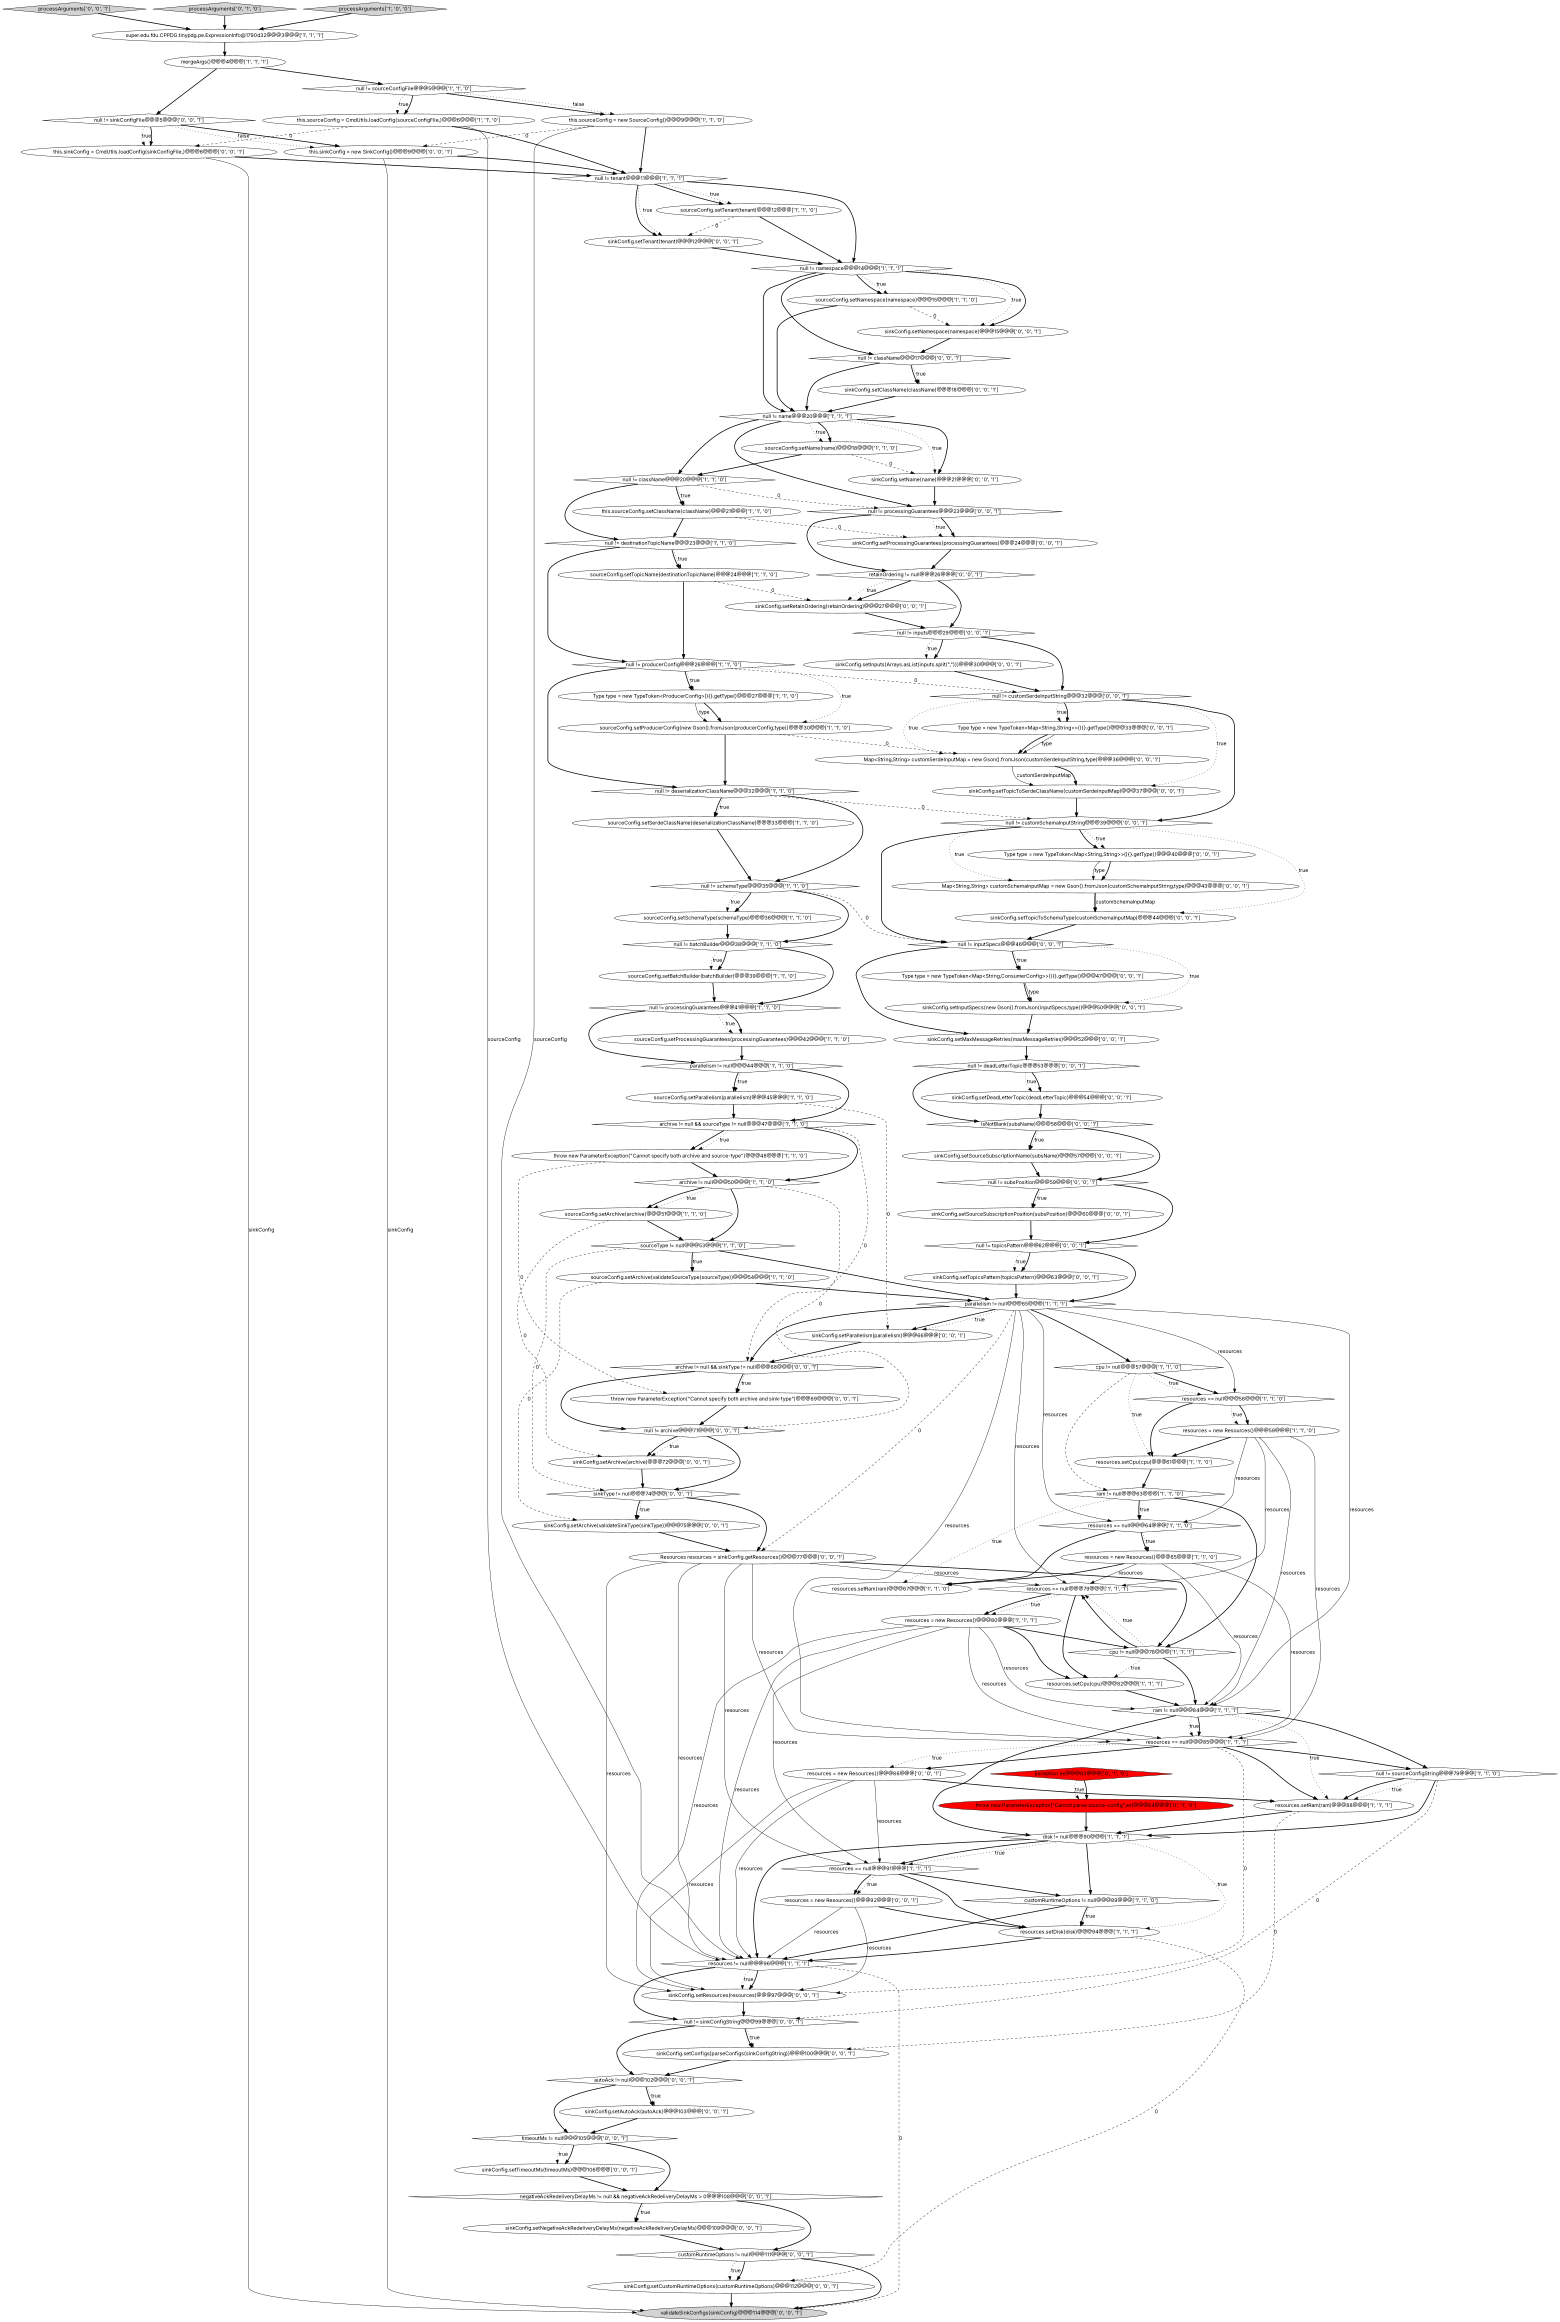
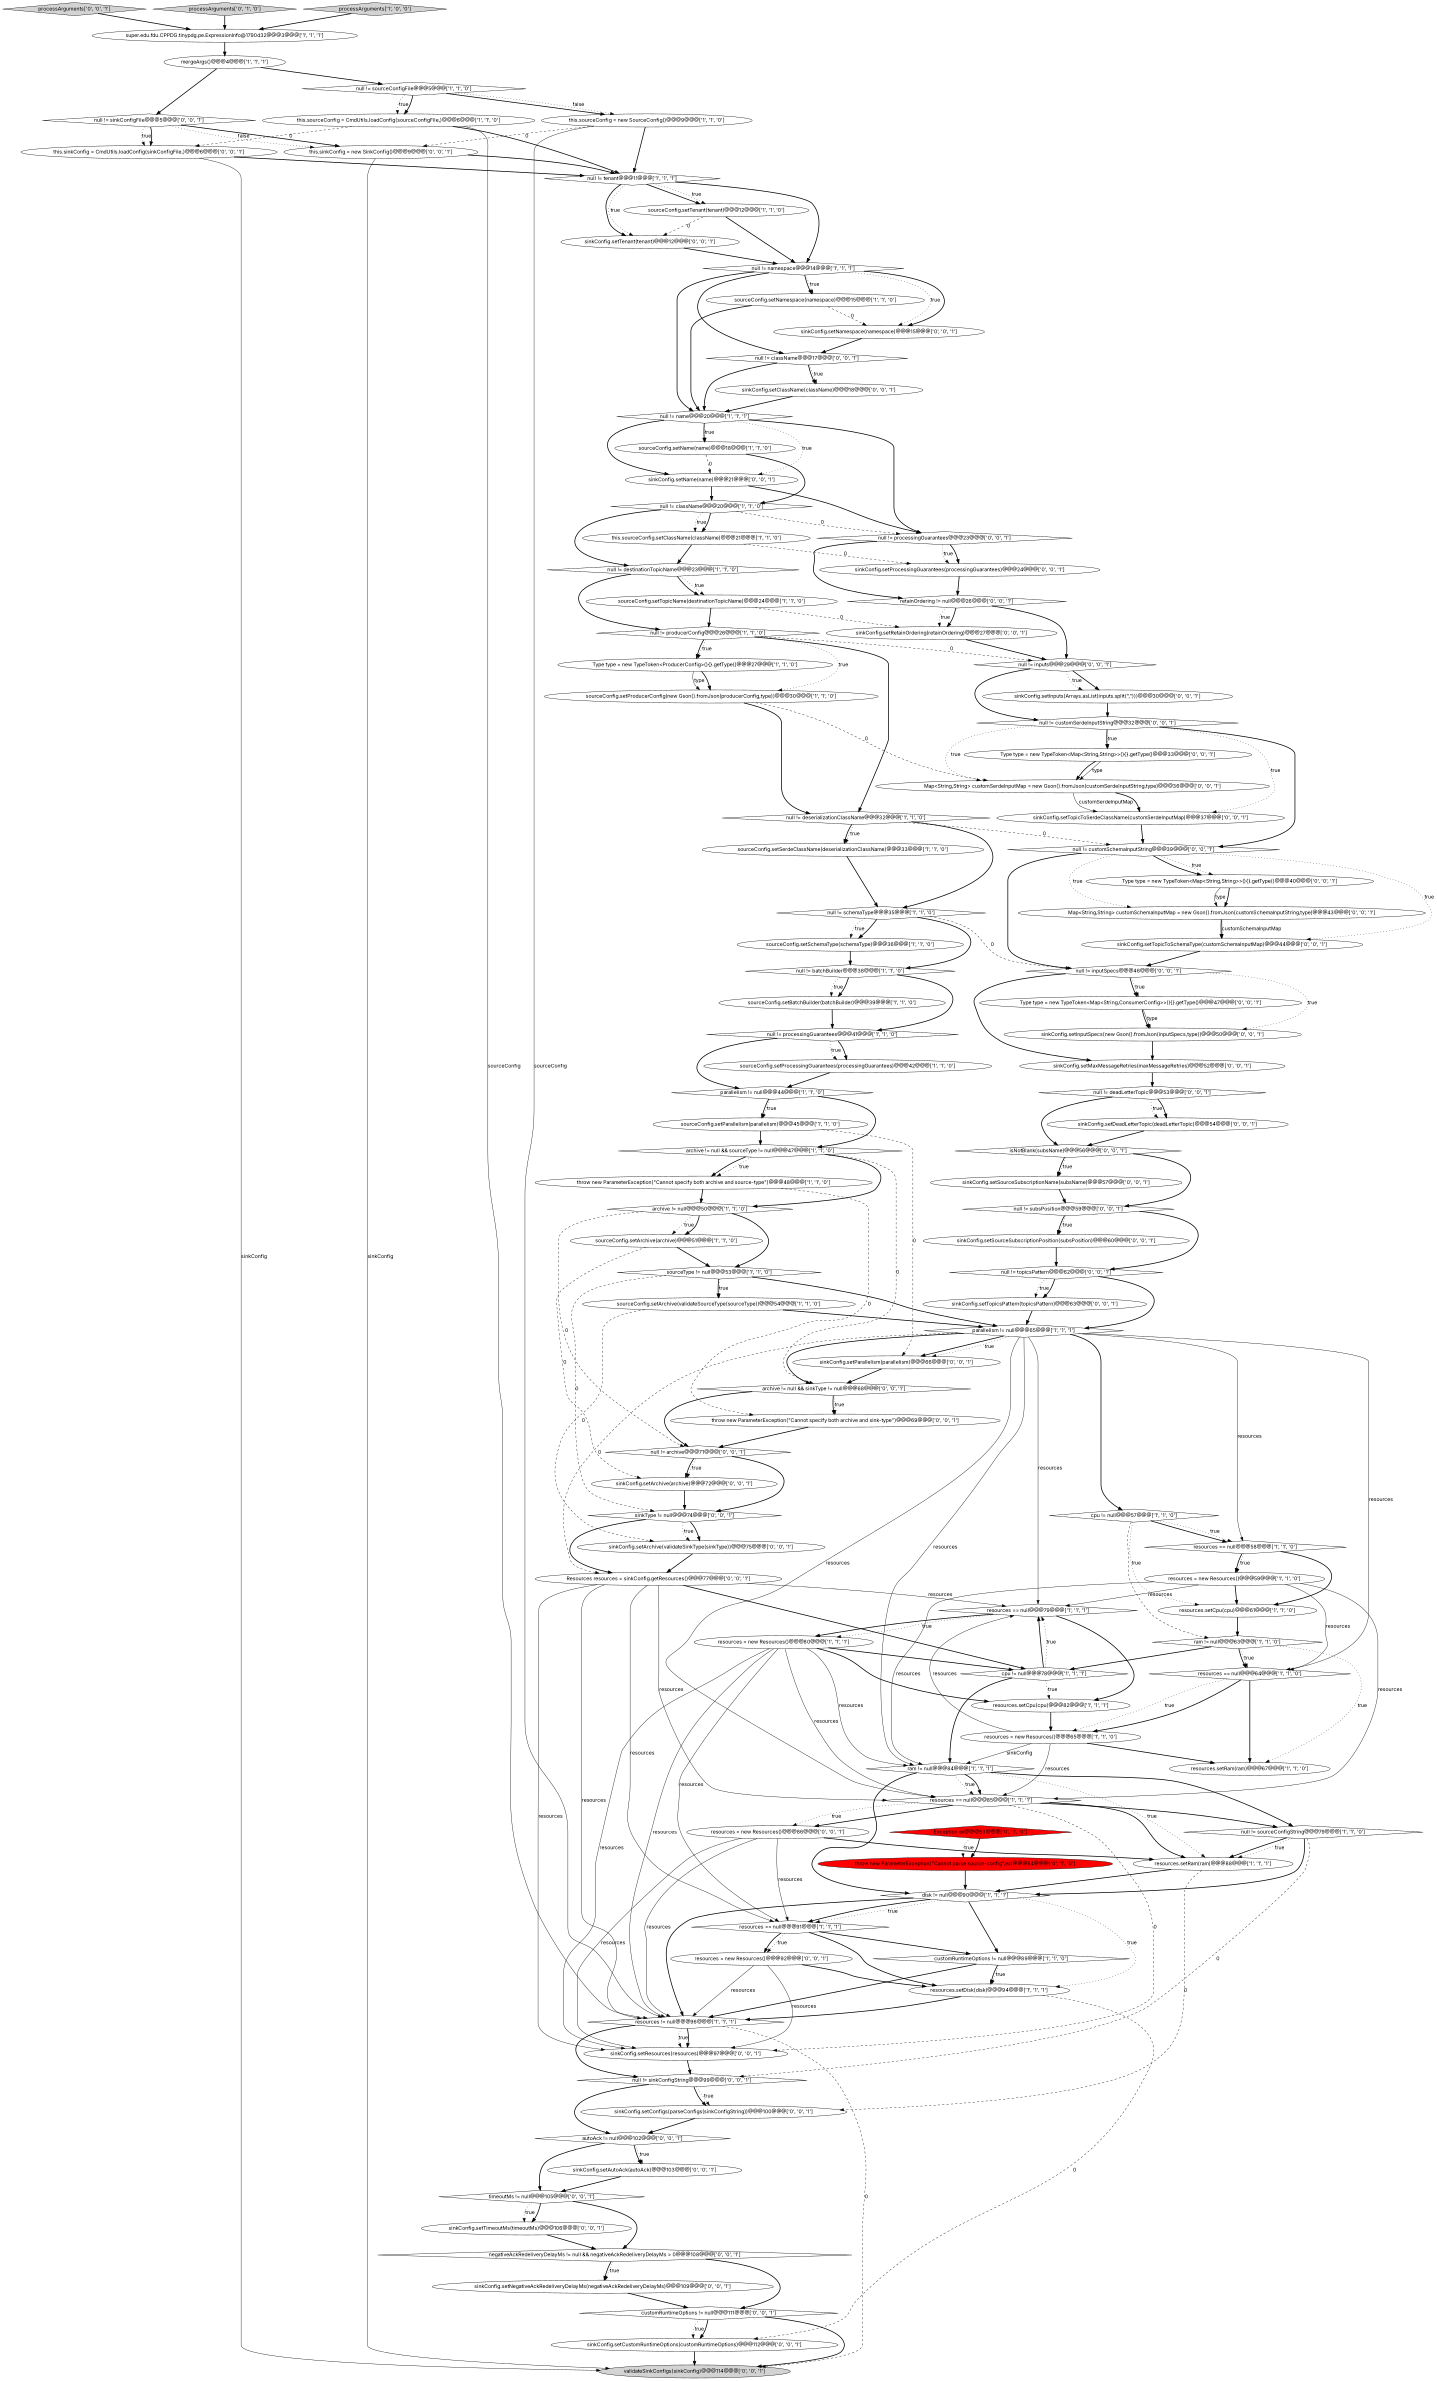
edge "null != name@@@20@@@['1', '1', '1']" -> "null != className@@@20@@@['1', '1', '0']": now "sinkConfig.setName(name)@@@21@@@['0', '0', '1']" -> "null != className@@@20@@@['1', '1', '0']"
edge "null != producerConfig@@@26@@@['1', '1', '0']" -> "null != customSerdeInputString@@@32@@@['0', '0', '1']": now "null != producerConfig@@@26@@@['1', '1', '0']" -> "null != inputs@@@29@@@['0', '0', '1']"
edge "resources = new Resources()@@@65@@@['1', '1', '0']" -> "ram != null@@@84@@@['1', '1', '1']": label "resources" -> "sinkConfig"
edge "resources.setCpu(cpu)@@@82@@@['1', '1', '1']" -> "ram != null@@@84@@@['1', '1', '1']": now "resources.setCpu(cpu)@@@82@@@['1', '1', '1']" -> "resources = new Resources()@@@65@@@['1', '1', '0']"
